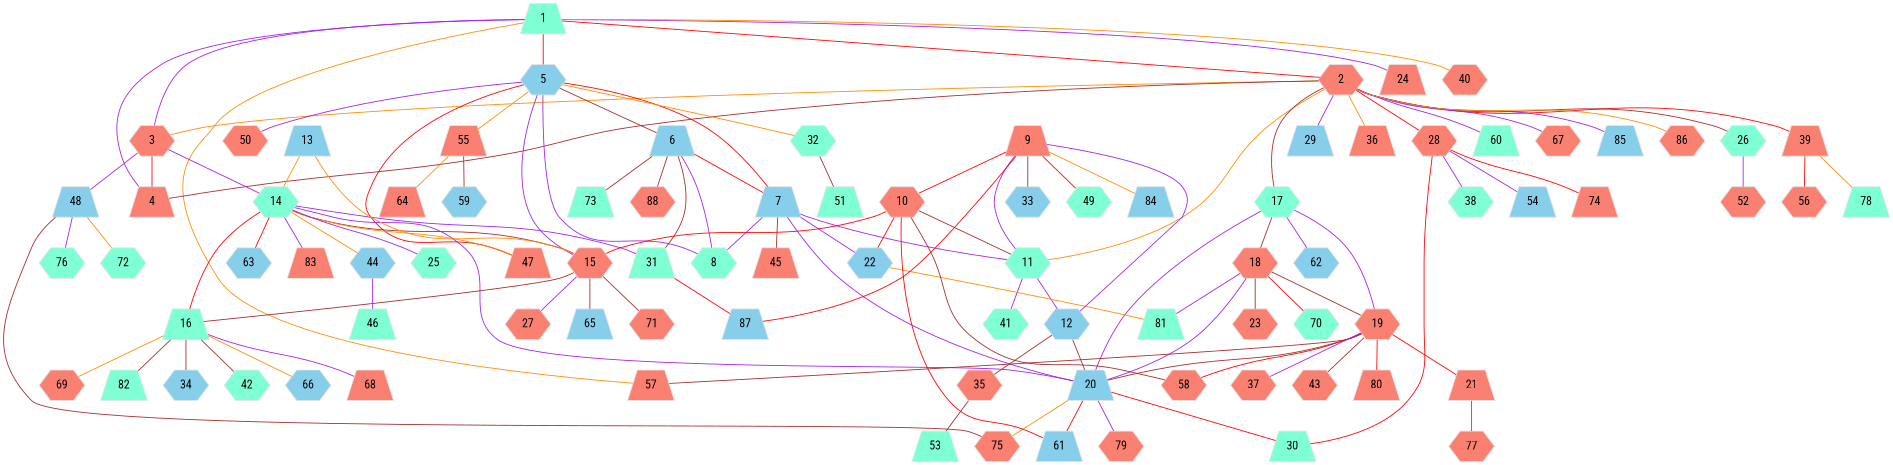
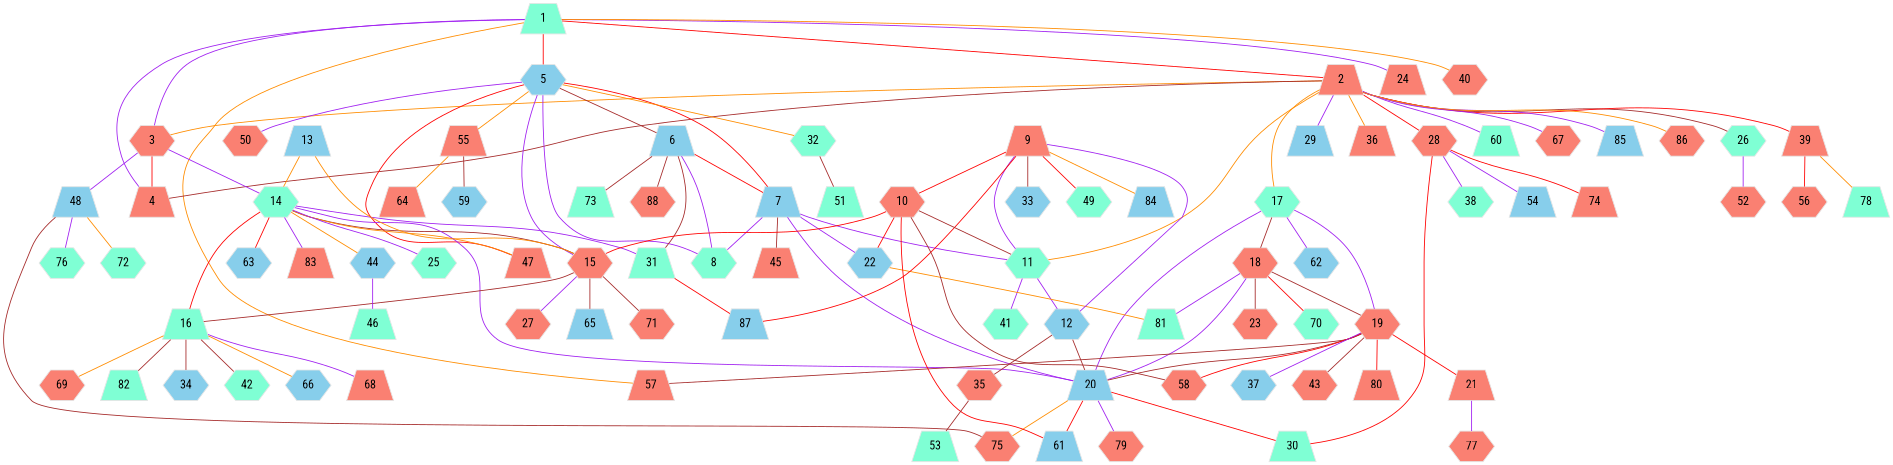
node "2": shape hexagon -> trapezium
edge "2" -- "17": color brown -> darkorange
node "37": fillcolor salmon -> skyblue
